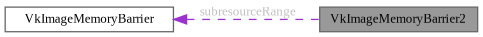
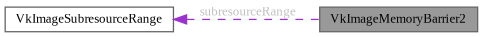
node "VkImageMemoryBarrier": label "VkImageMemoryBarrier" -> "VkImageSubresourceRange"
